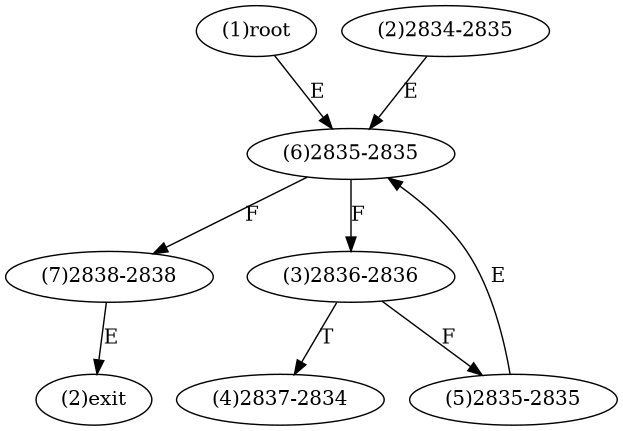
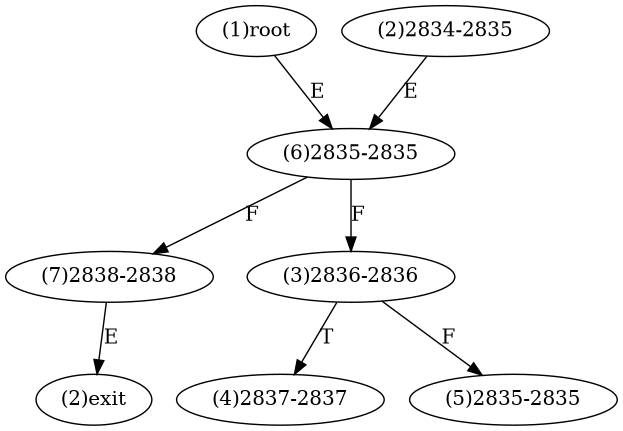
edge "(5)2835-2835" -> "(6)2835-2835": removed, label "E"
node "(4)2837-2834": label "(4)2837-2834" -> "(4)2837-2837"
